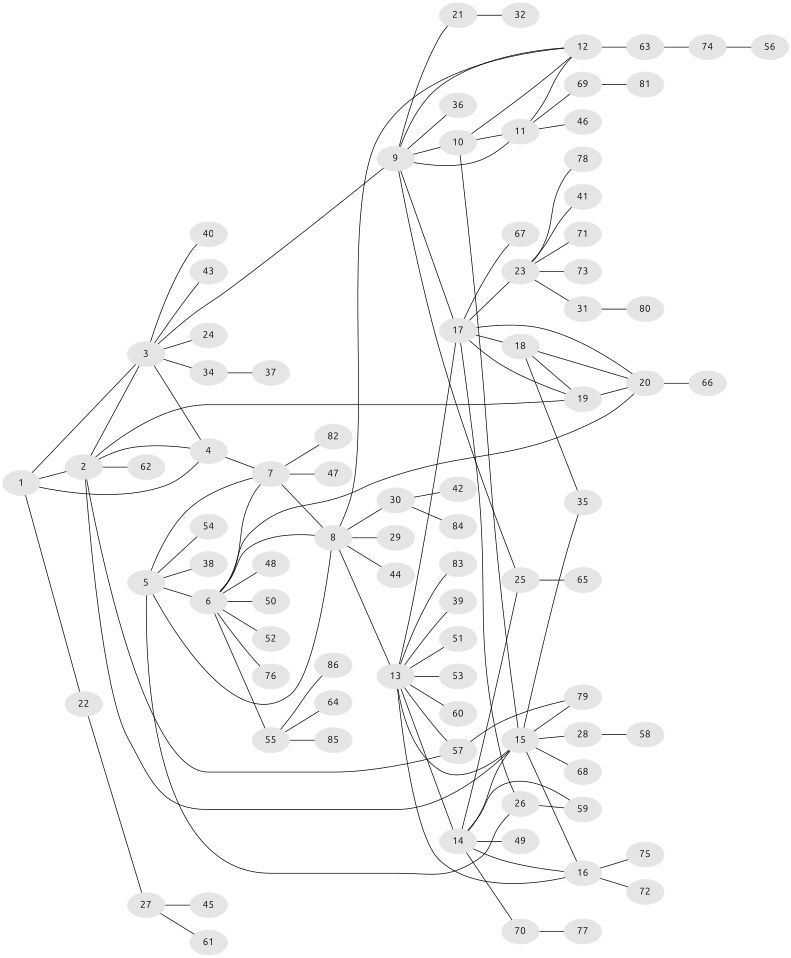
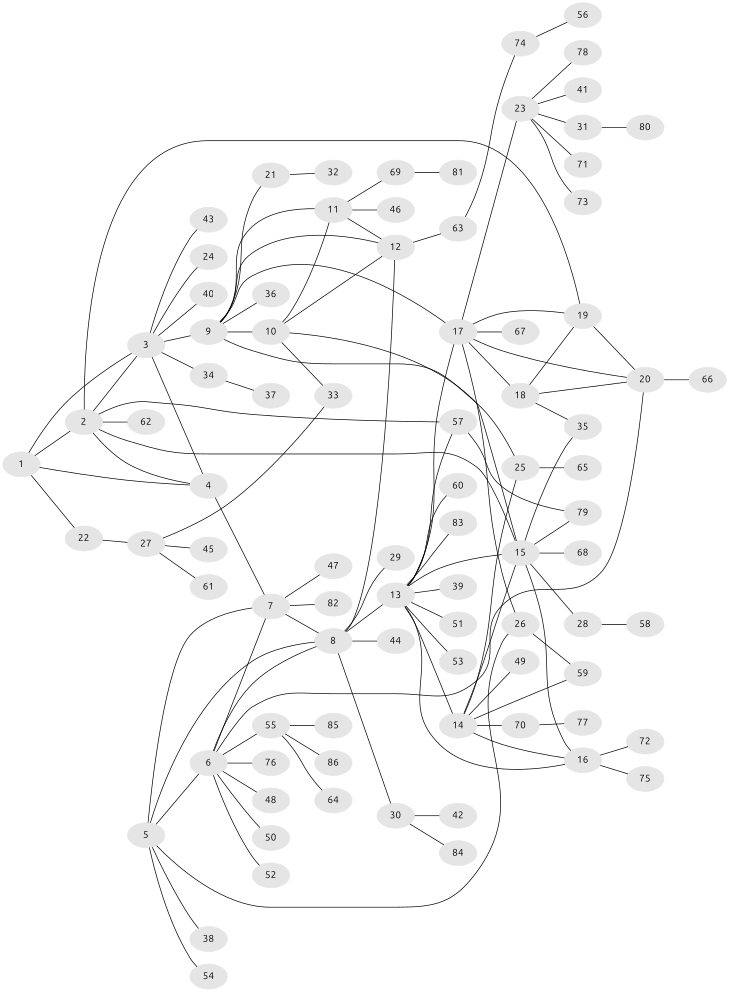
node "33": added
